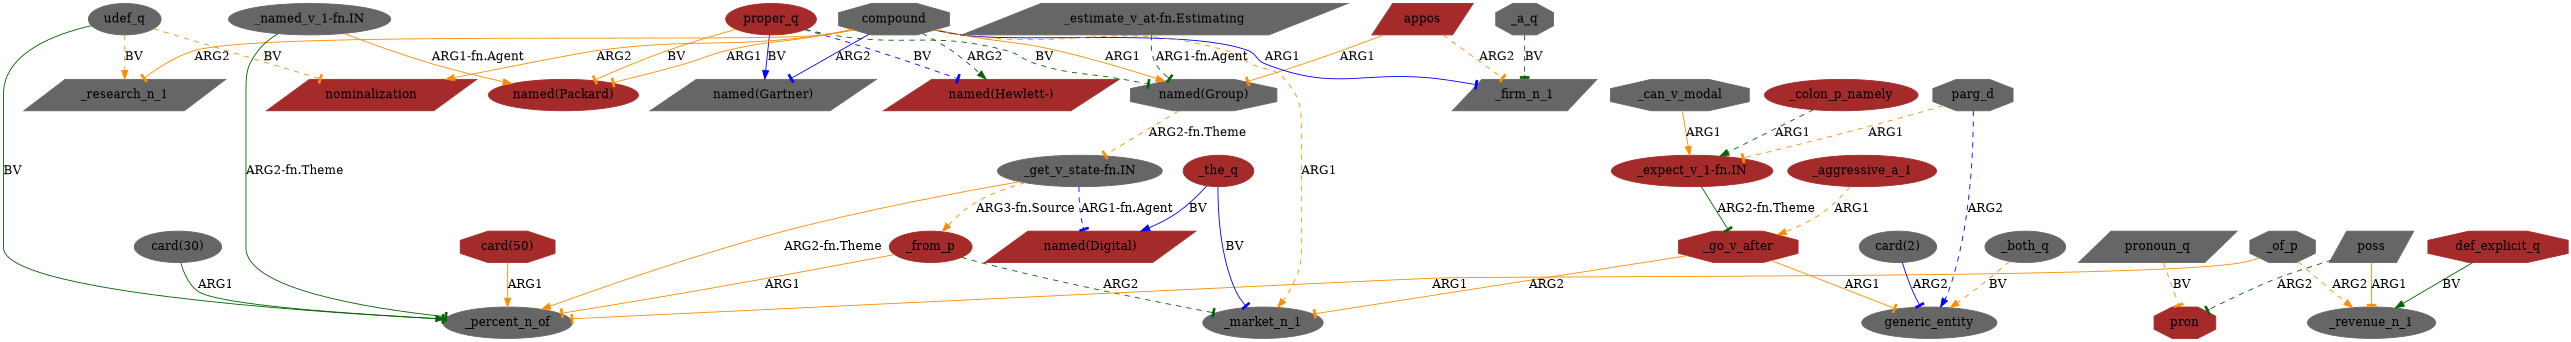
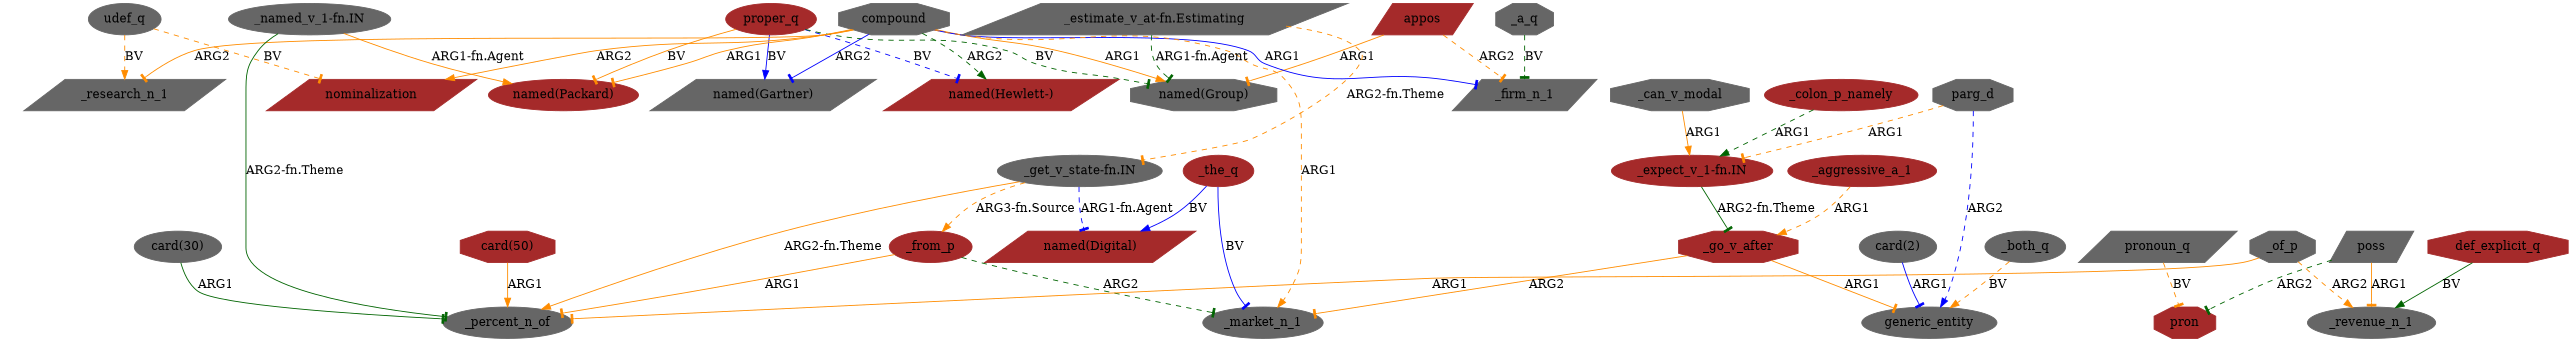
edge "named(Group)" -> "_get_v_state-fn.IN": now "_estimate_v_at-fn.Estimating" -> "_get_v_state-fn.IN"
edge "udef_q" -> "_percent_n_of": removed, label "BV"
edge "card(2)" -> "generic_entity": label "ARG2" -> "ARG1"
